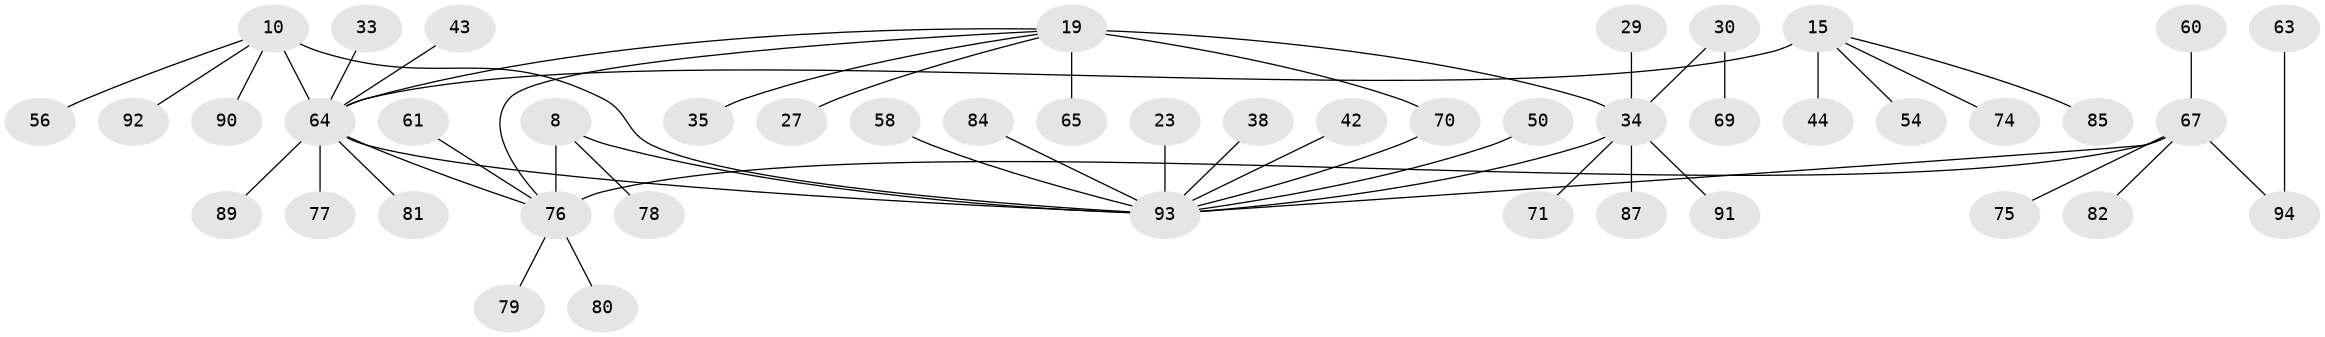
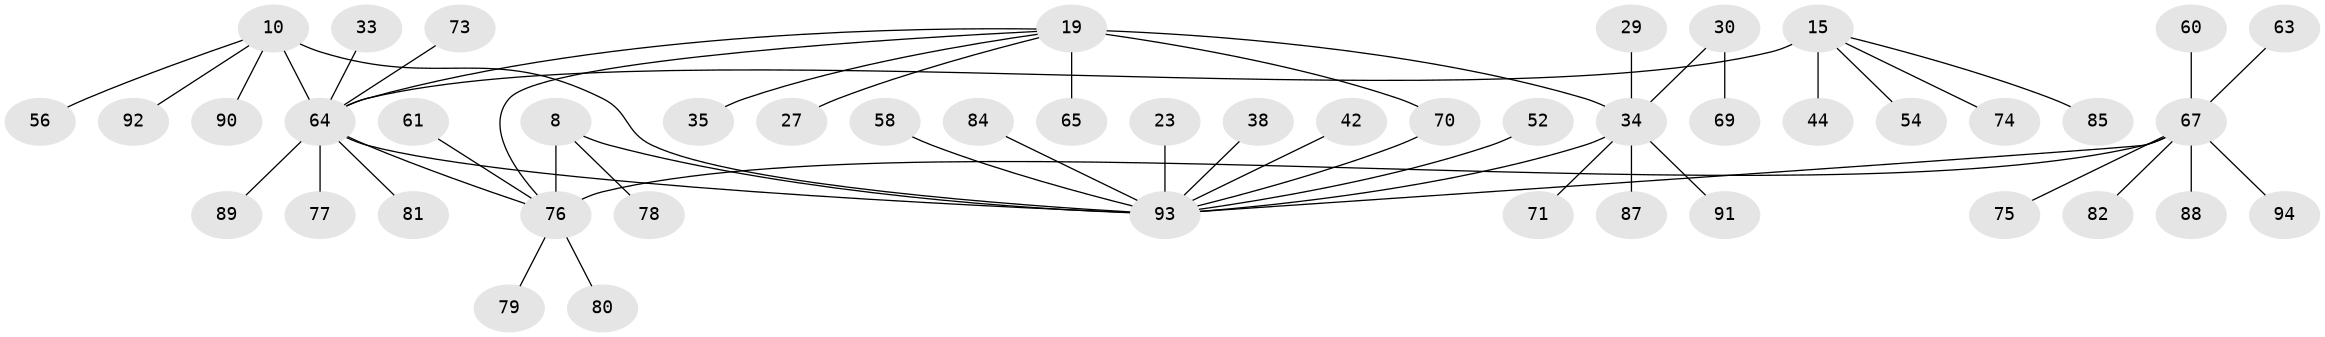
node "43": label "43" -> "73"
node "50": label "50" -> "52"
edge "63" -- "94": now "63" -- "67"
node "88": added
